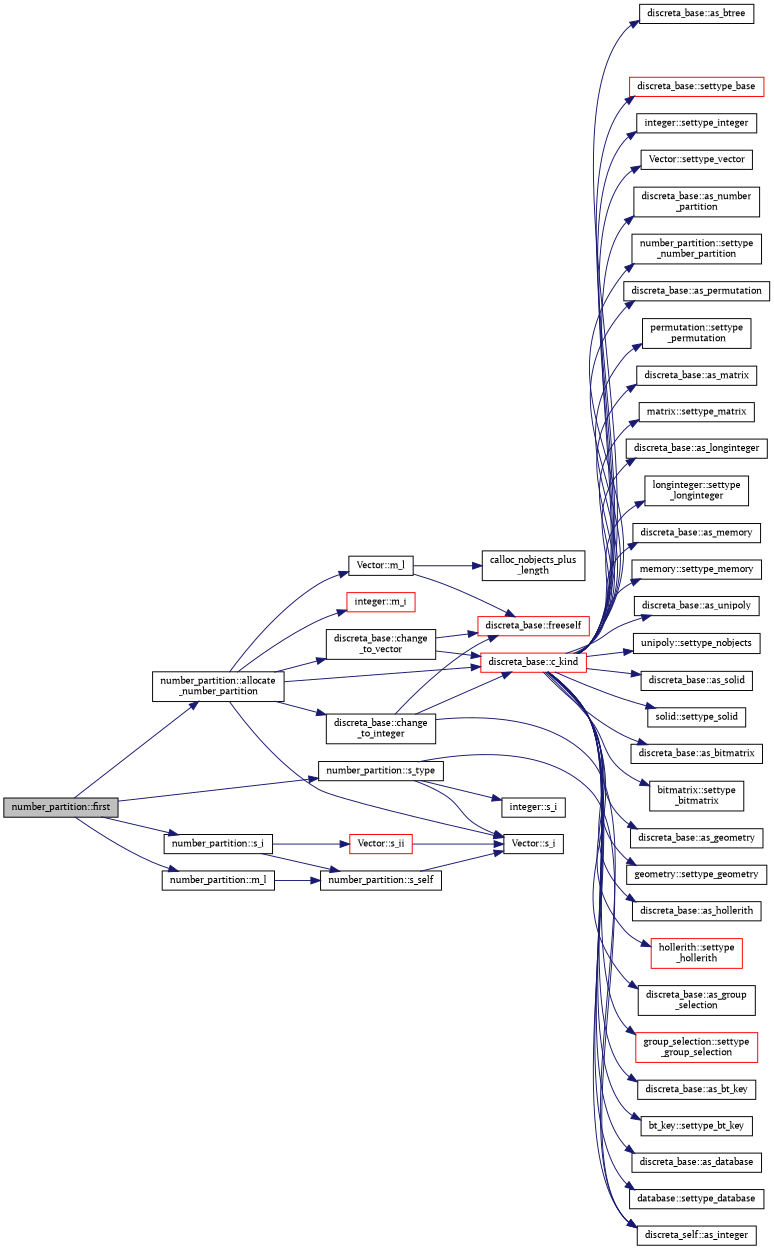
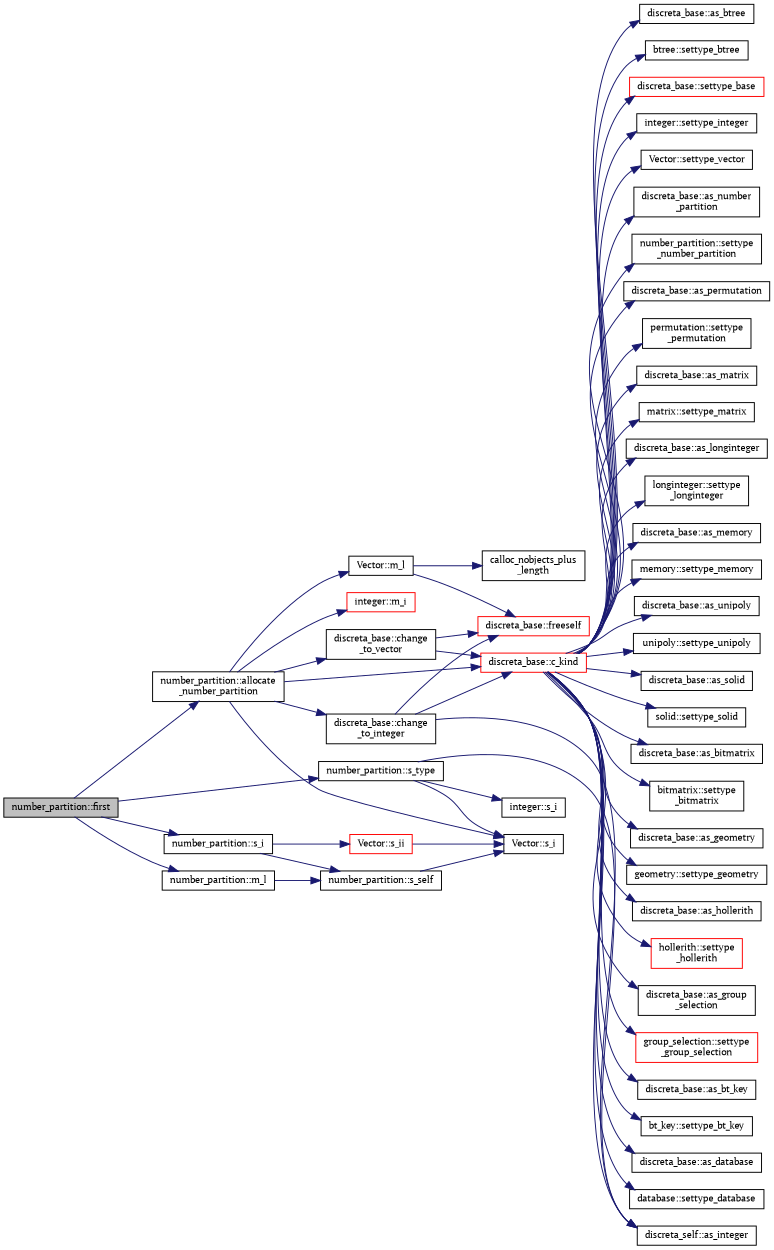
node "btree::settype_btree": added
node "unipoly::settype_nobjects": label "unipoly::settype_nobjects" -> "unipoly::settype_unipoly"
